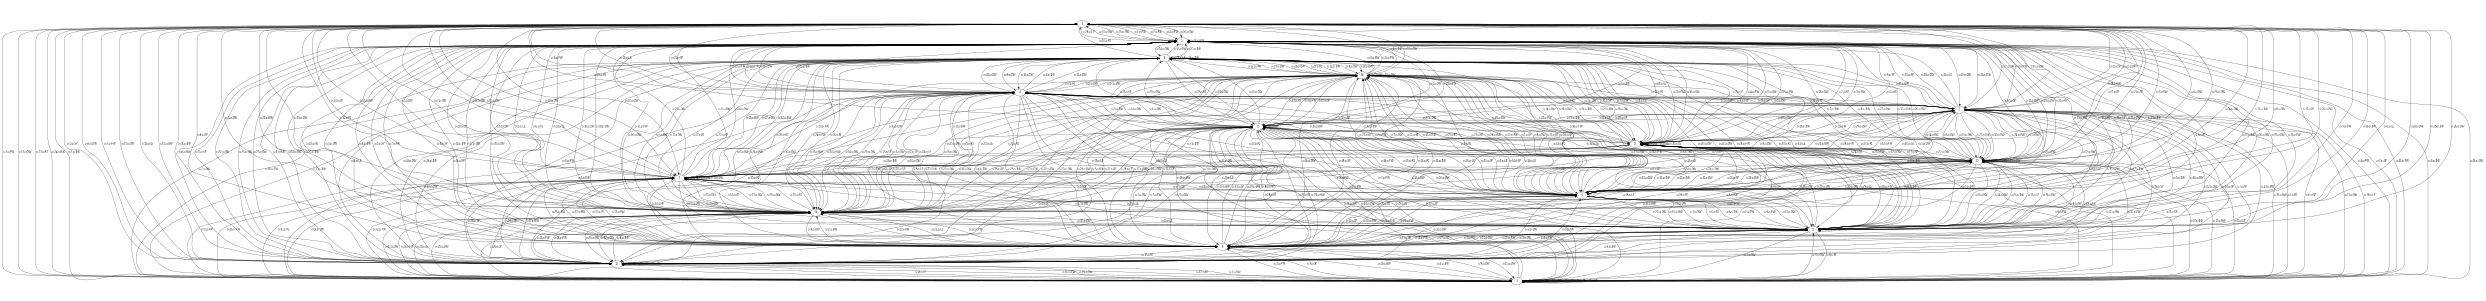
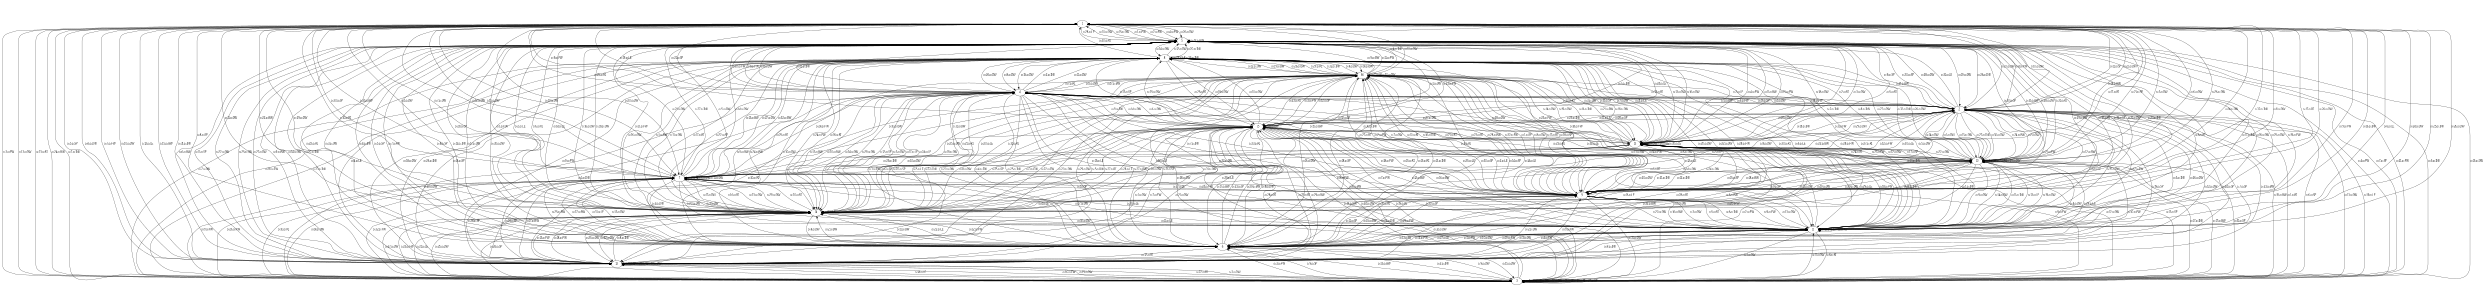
edge "66" -> "7": label "o=29,a=FW" -> "o=24,a=FW"
edge "9" -> "10": now "9" -> "3"
edge "10" -> "7": now "5" -> "7"
edge "11" -> "9": label "o=10,a=BW" -> "o=16,a=BW"
